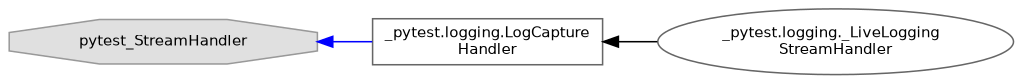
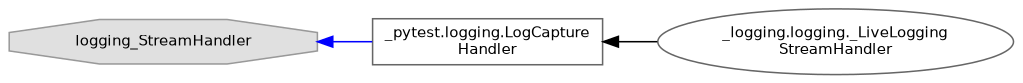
node "pytest_StreamHandler": label "pytest_StreamHandler" -> "logging_StreamHandler"
node "_pytest.logging._LiveLogging StreamHandler": label "_pytest.logging._LiveLogging StreamHandler" -> "_logging.logging._LiveLogging StreamHandler"
